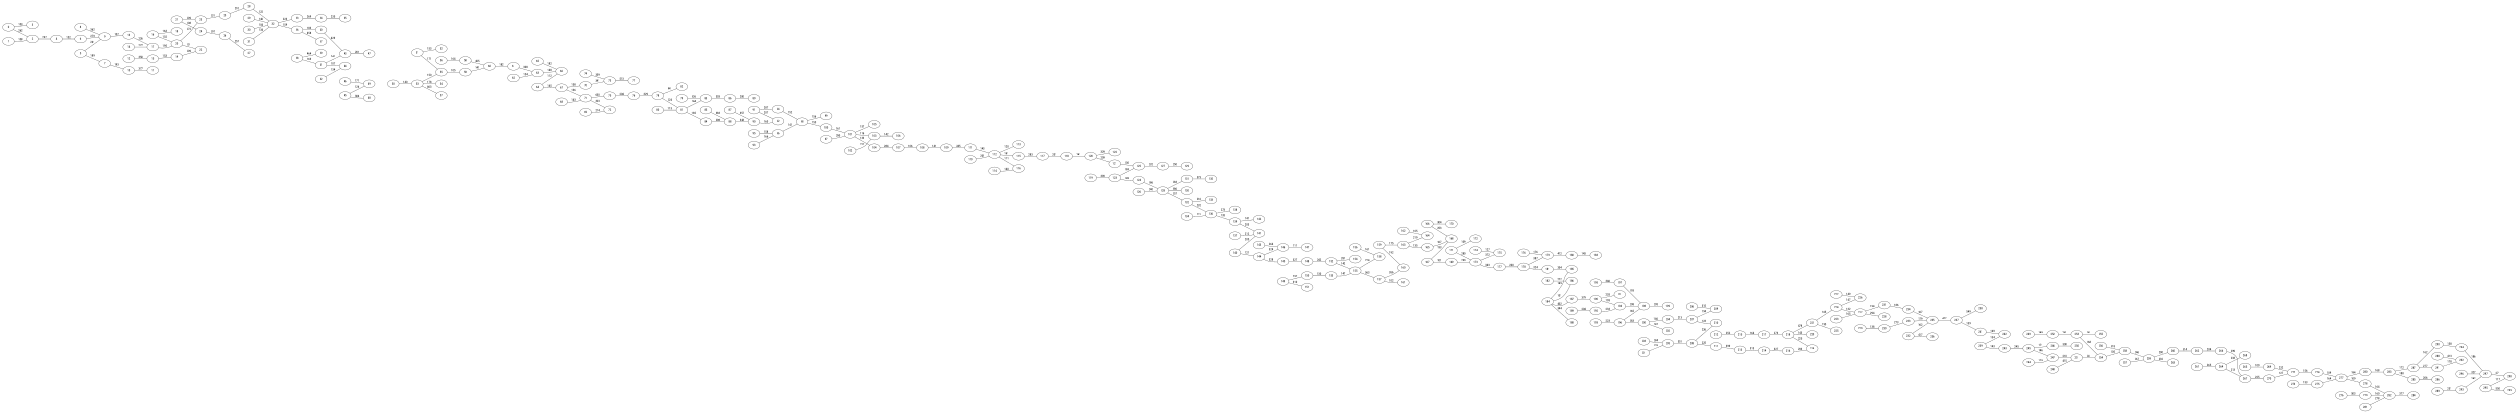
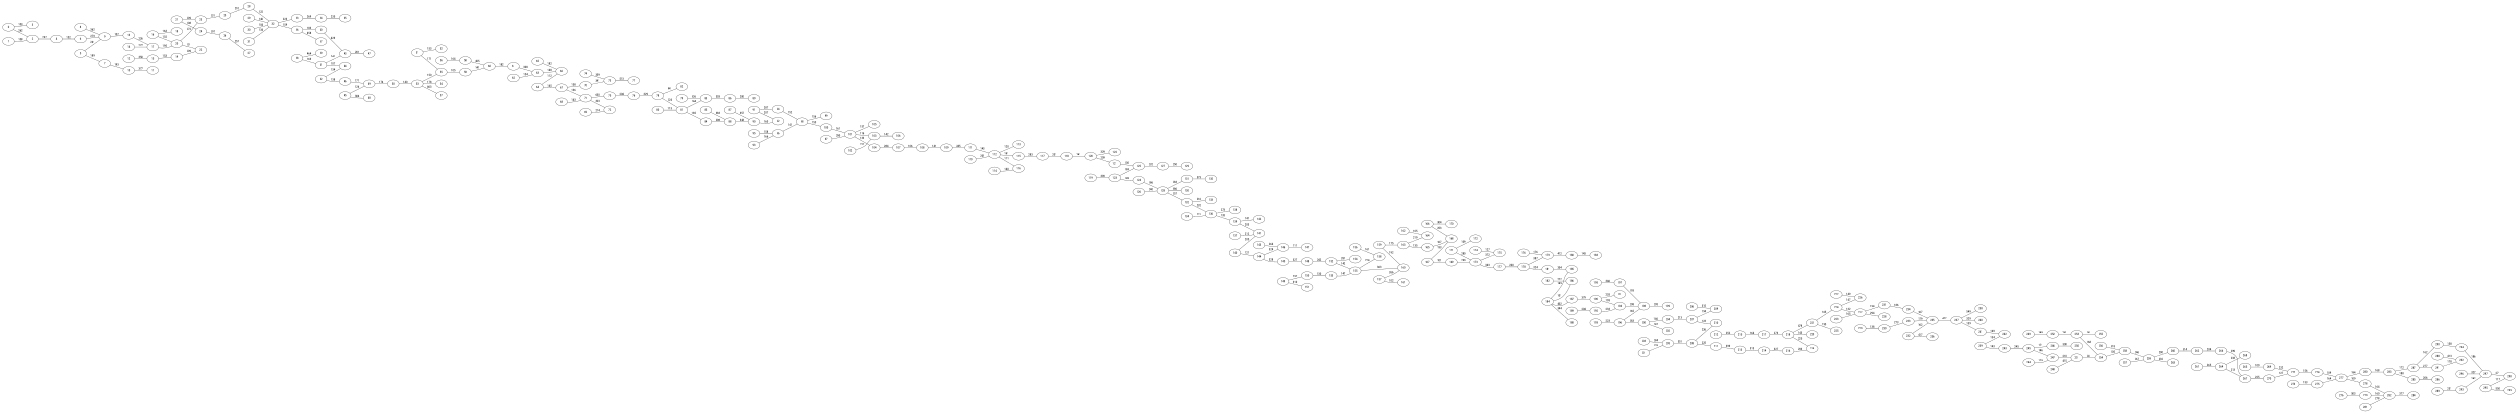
edge "42" -- "46": added, label "138"
edge "49" -- "50": added, label "176"
edge "155" -- "157": now "155" -- "160"
node "240": added
